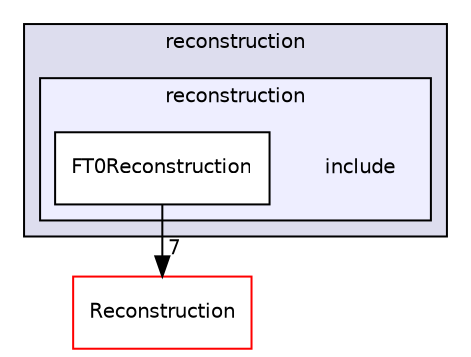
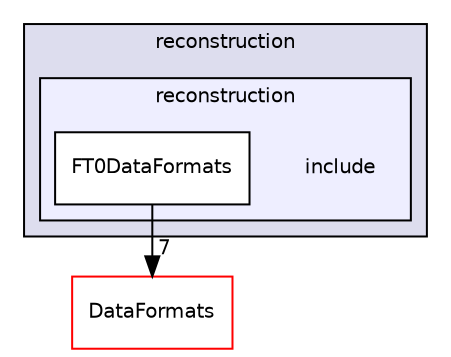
node "FT0Reconstruction": label "FT0Reconstruction" -> "FT0DataFormats"
node "Reconstruction": label "Reconstruction" -> "DataFormats"
